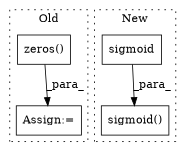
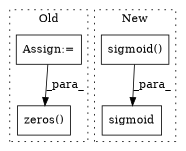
edge "zeros()" -> "Assign:=": reversed
edge "sigmoid" -> "sigmoid()": reversed
